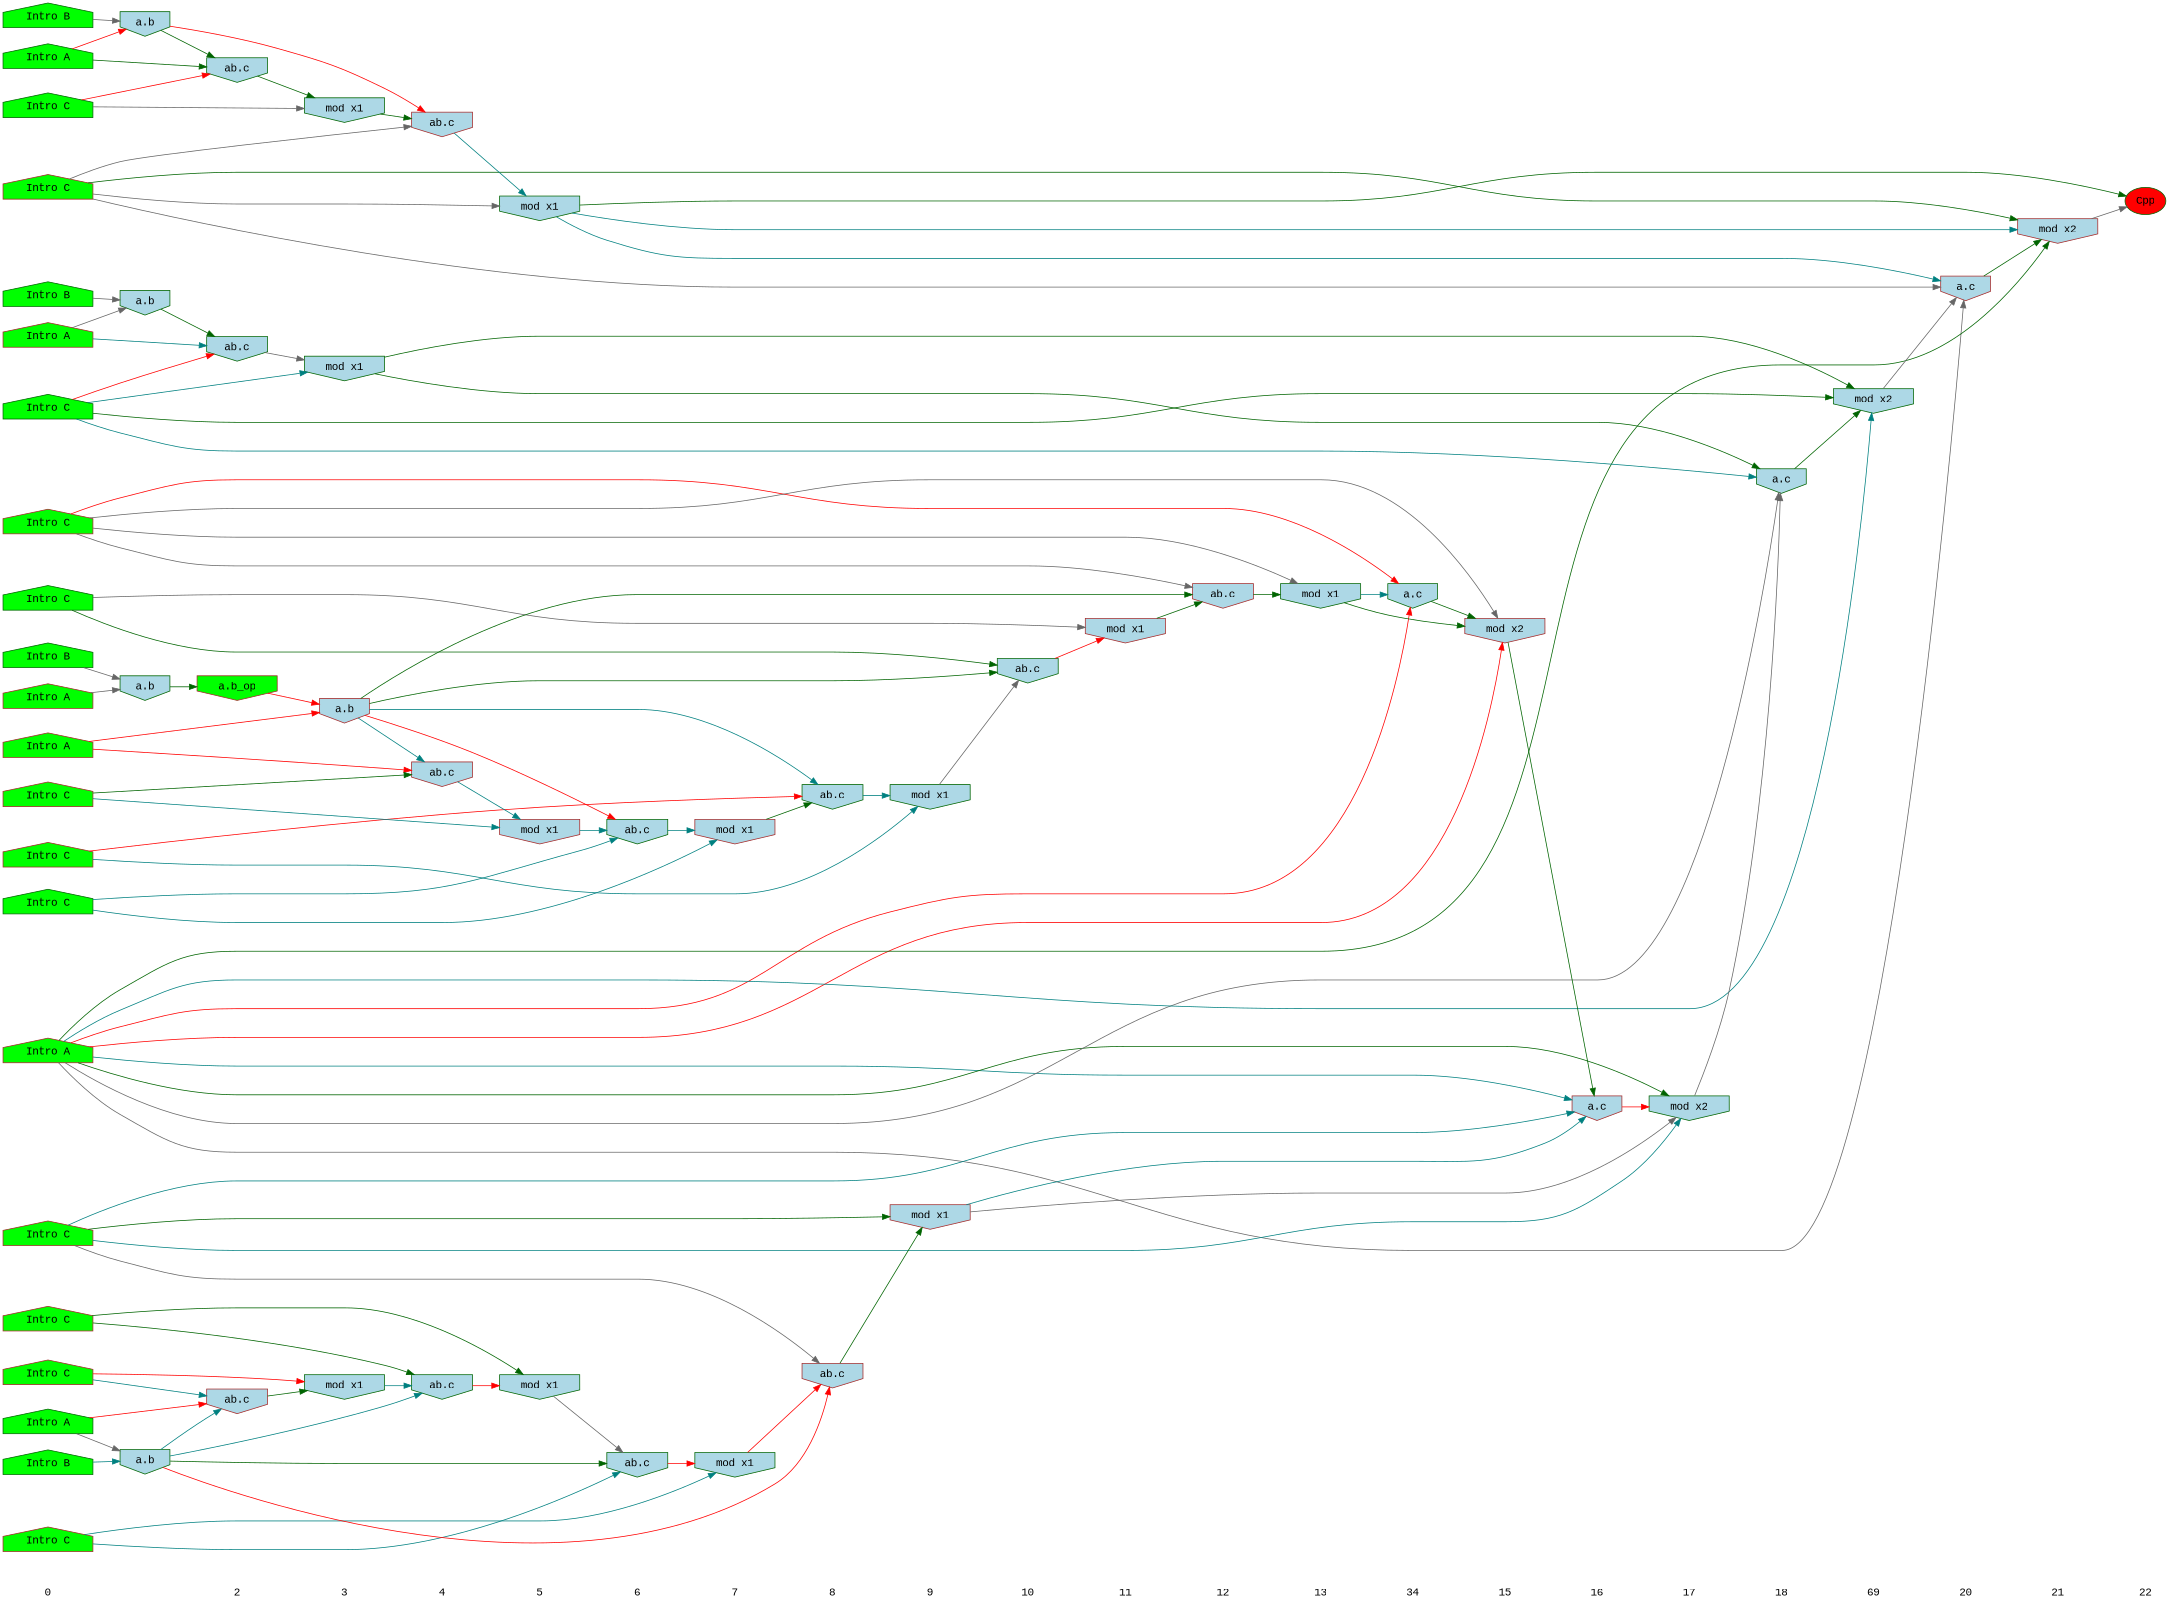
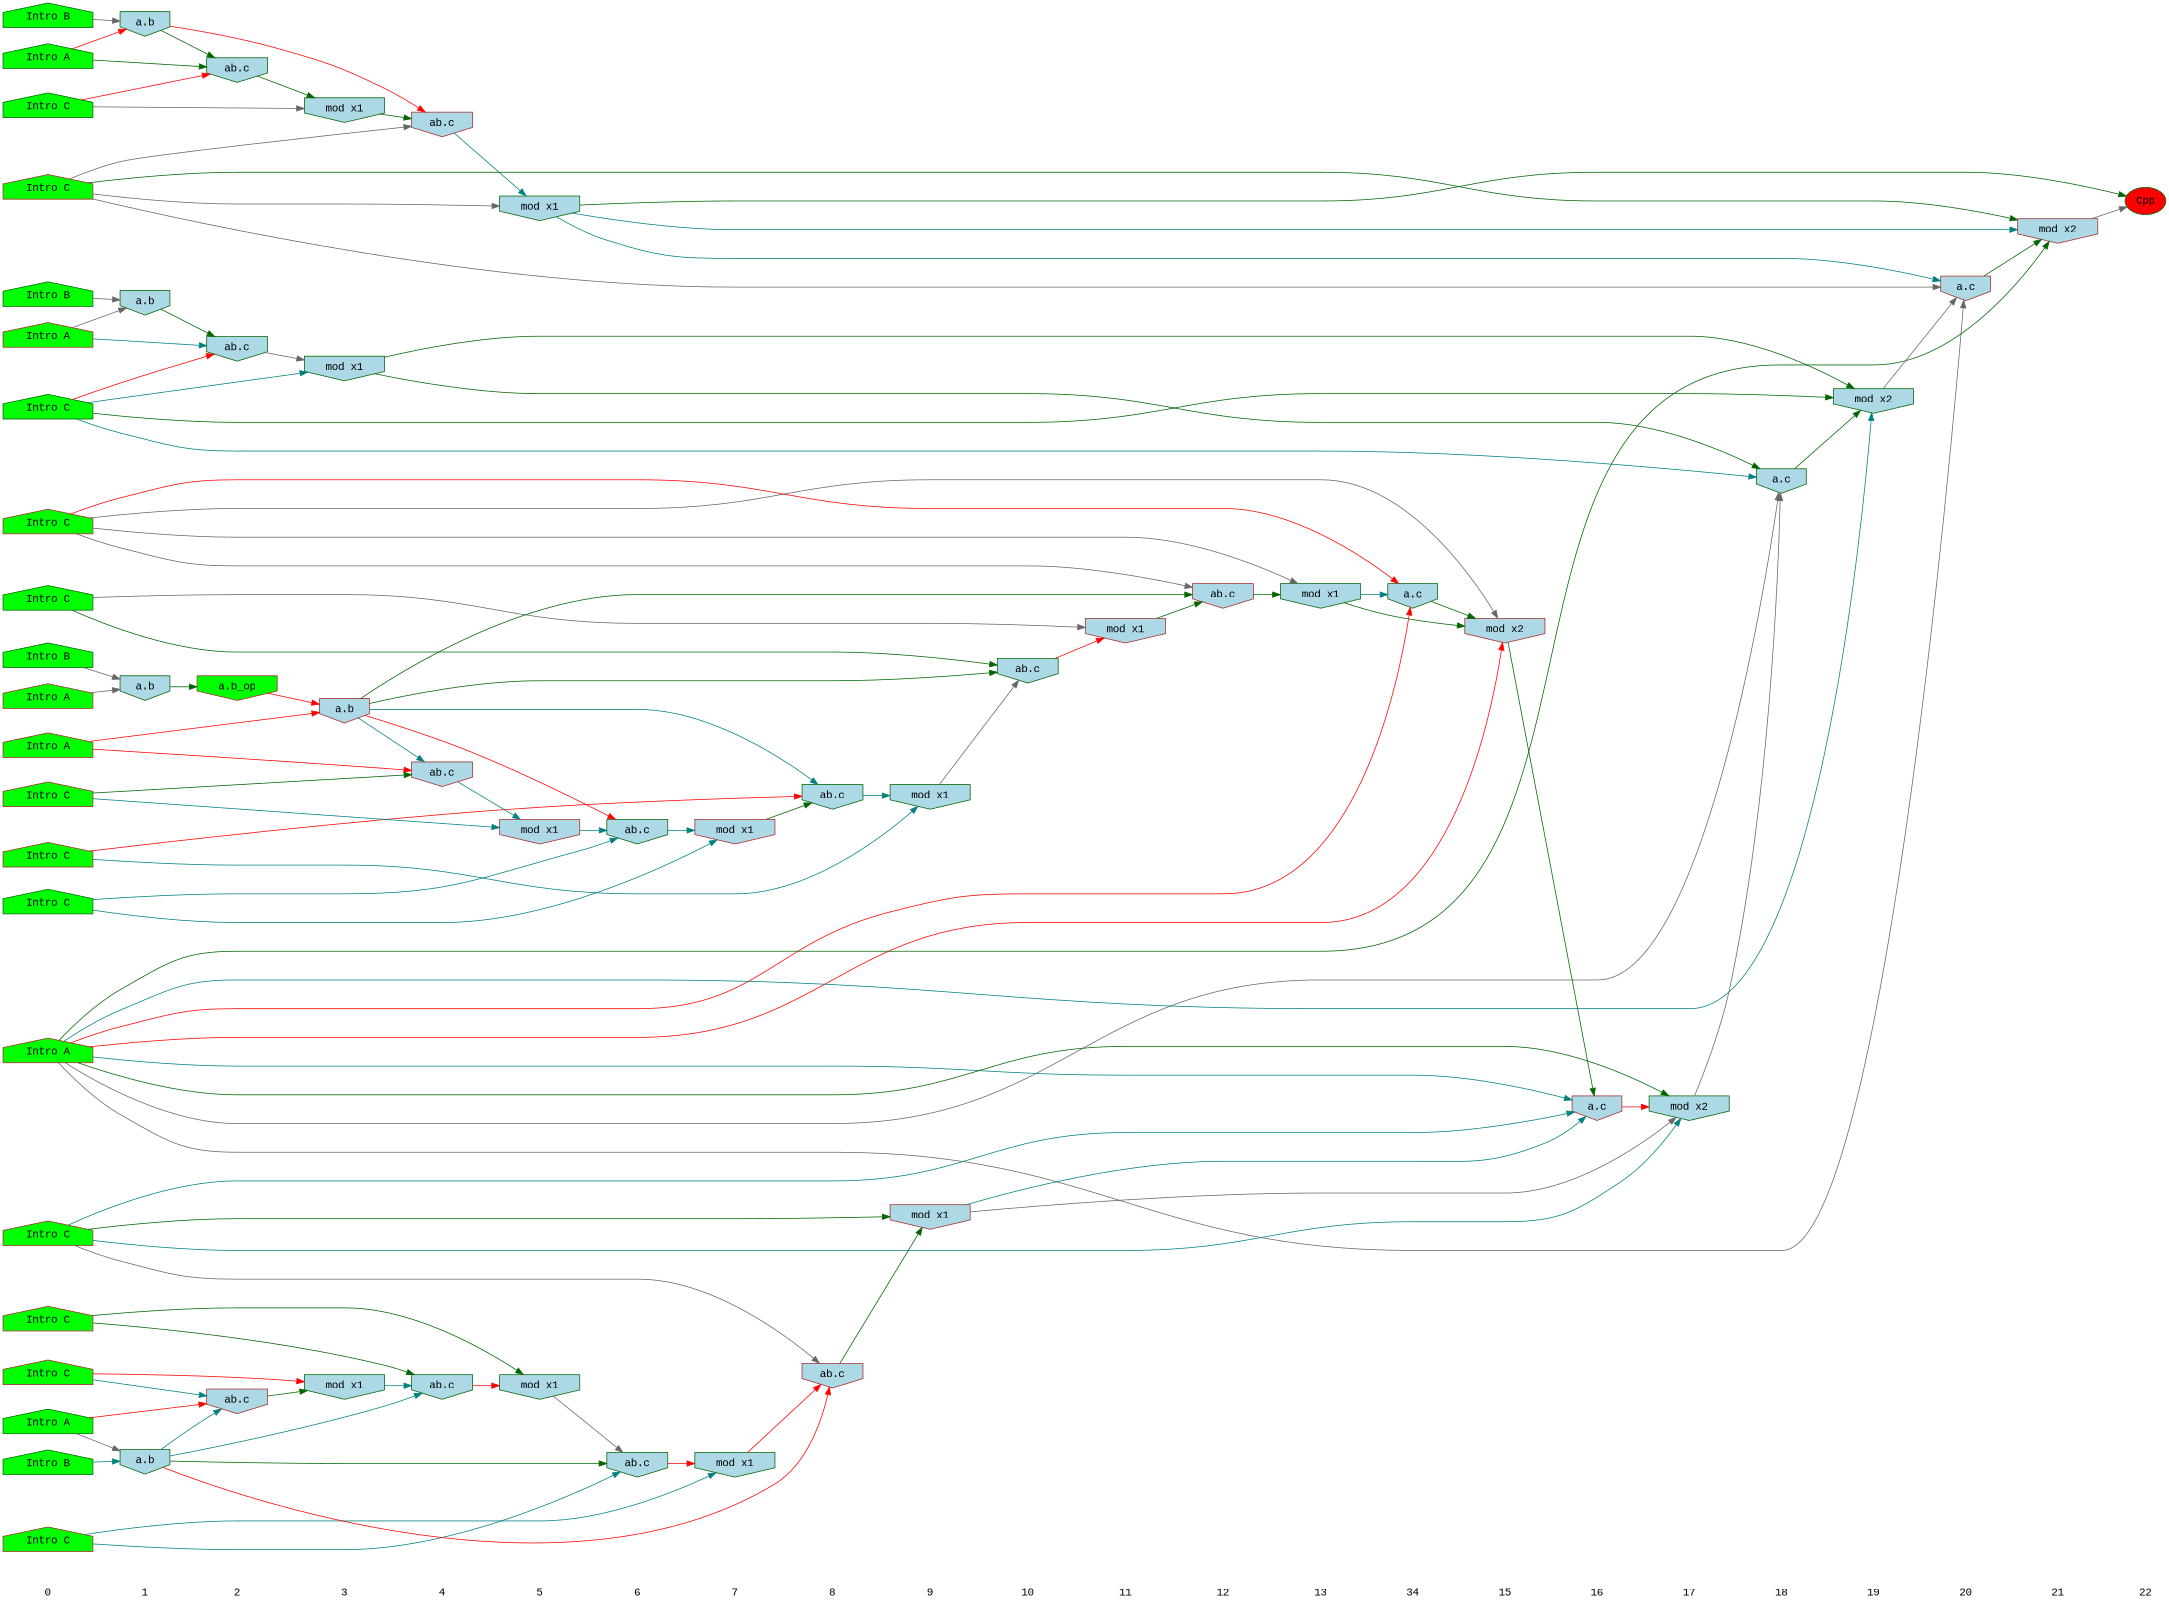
node "1": added
node "69": label "69" -> "19"
